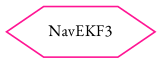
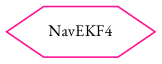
node "NavEKF3": label "NavEKF3" -> "NavEKF4"
